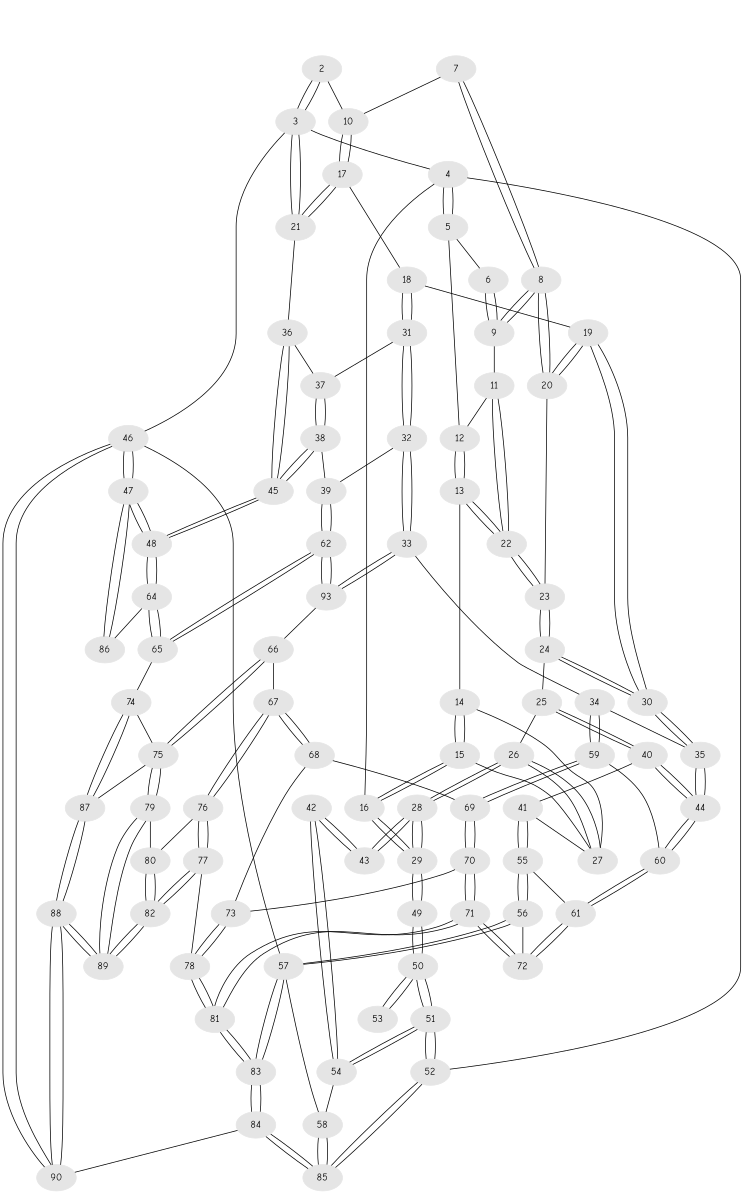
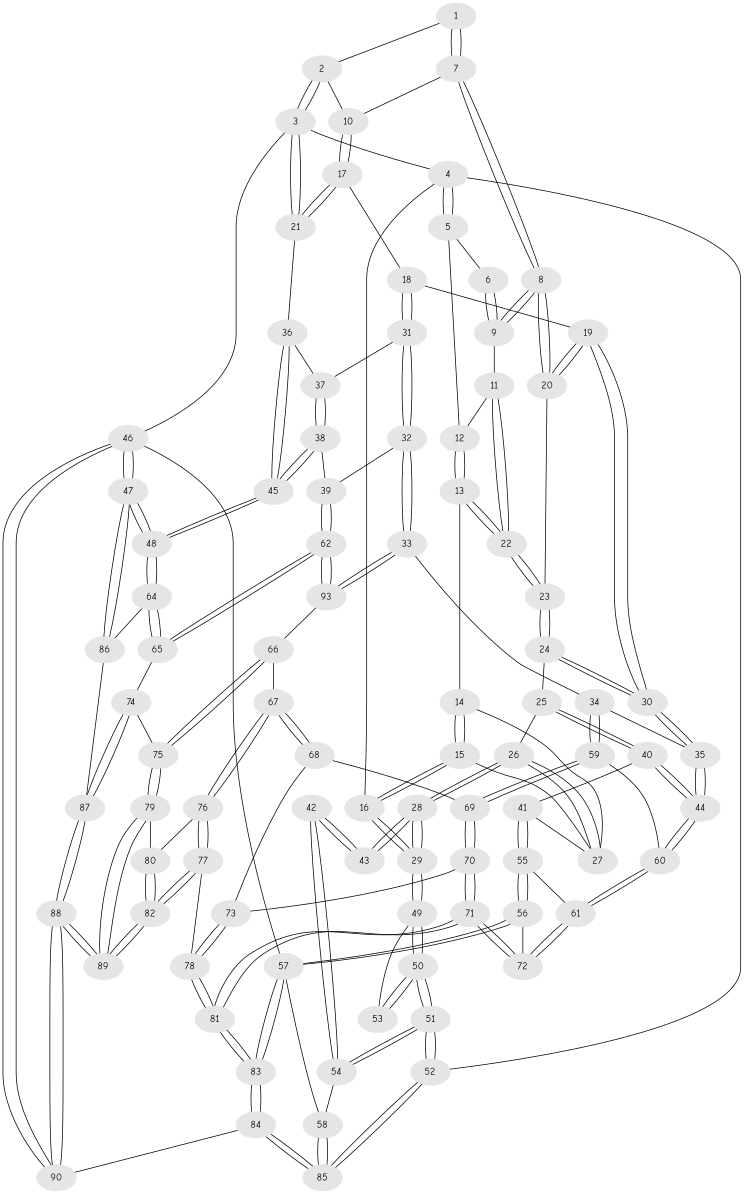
node "1": added
edge "75" -- "87": now "86" -- "87"
edge "49" -- "53": added
